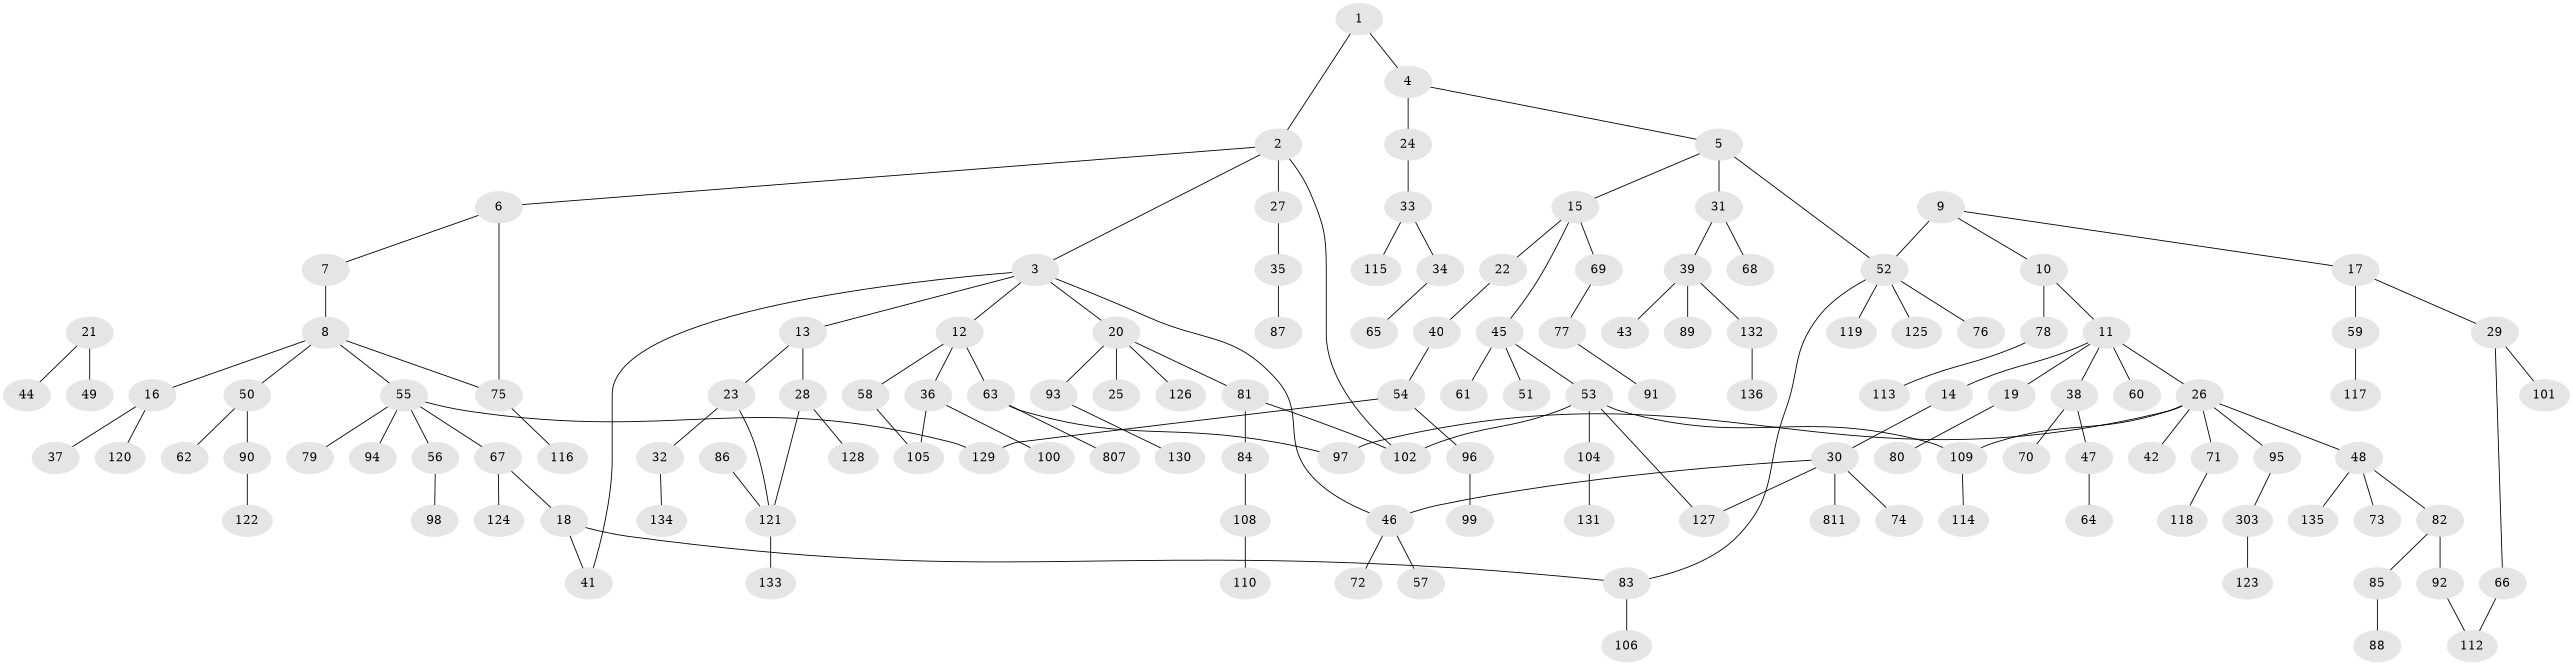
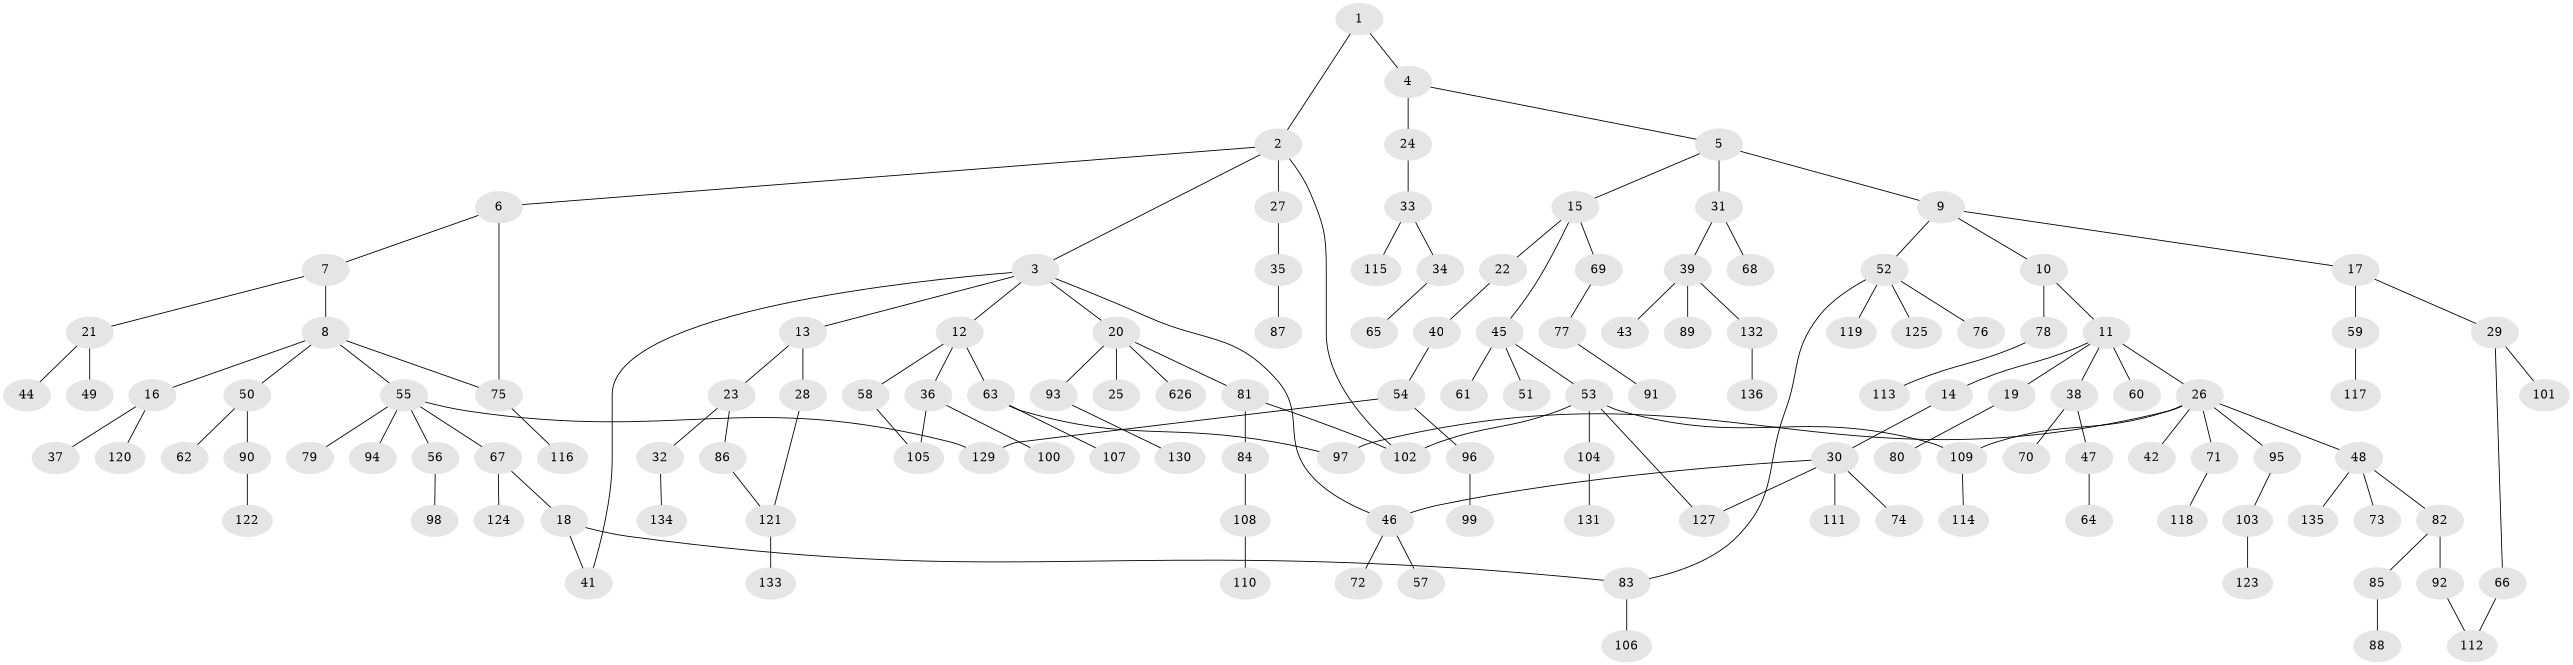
edge "5" -- "52": now "5" -- "9"
edge "7" -- "21": added
node "126": label "126" -> "626"
edge "23" -- "121": now "23" -- "86"
node "128": removed
node "807": label "807" -> "107"
node "811": label "811" -> "111"
node "303": label "303" -> "103"
